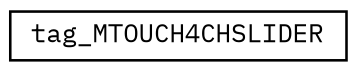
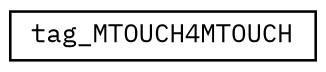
node "tag_MTOUCH4CHSLIDER": label "tag_MTOUCH4CHSLIDER" -> "tag_MTOUCH4MTOUCH"
